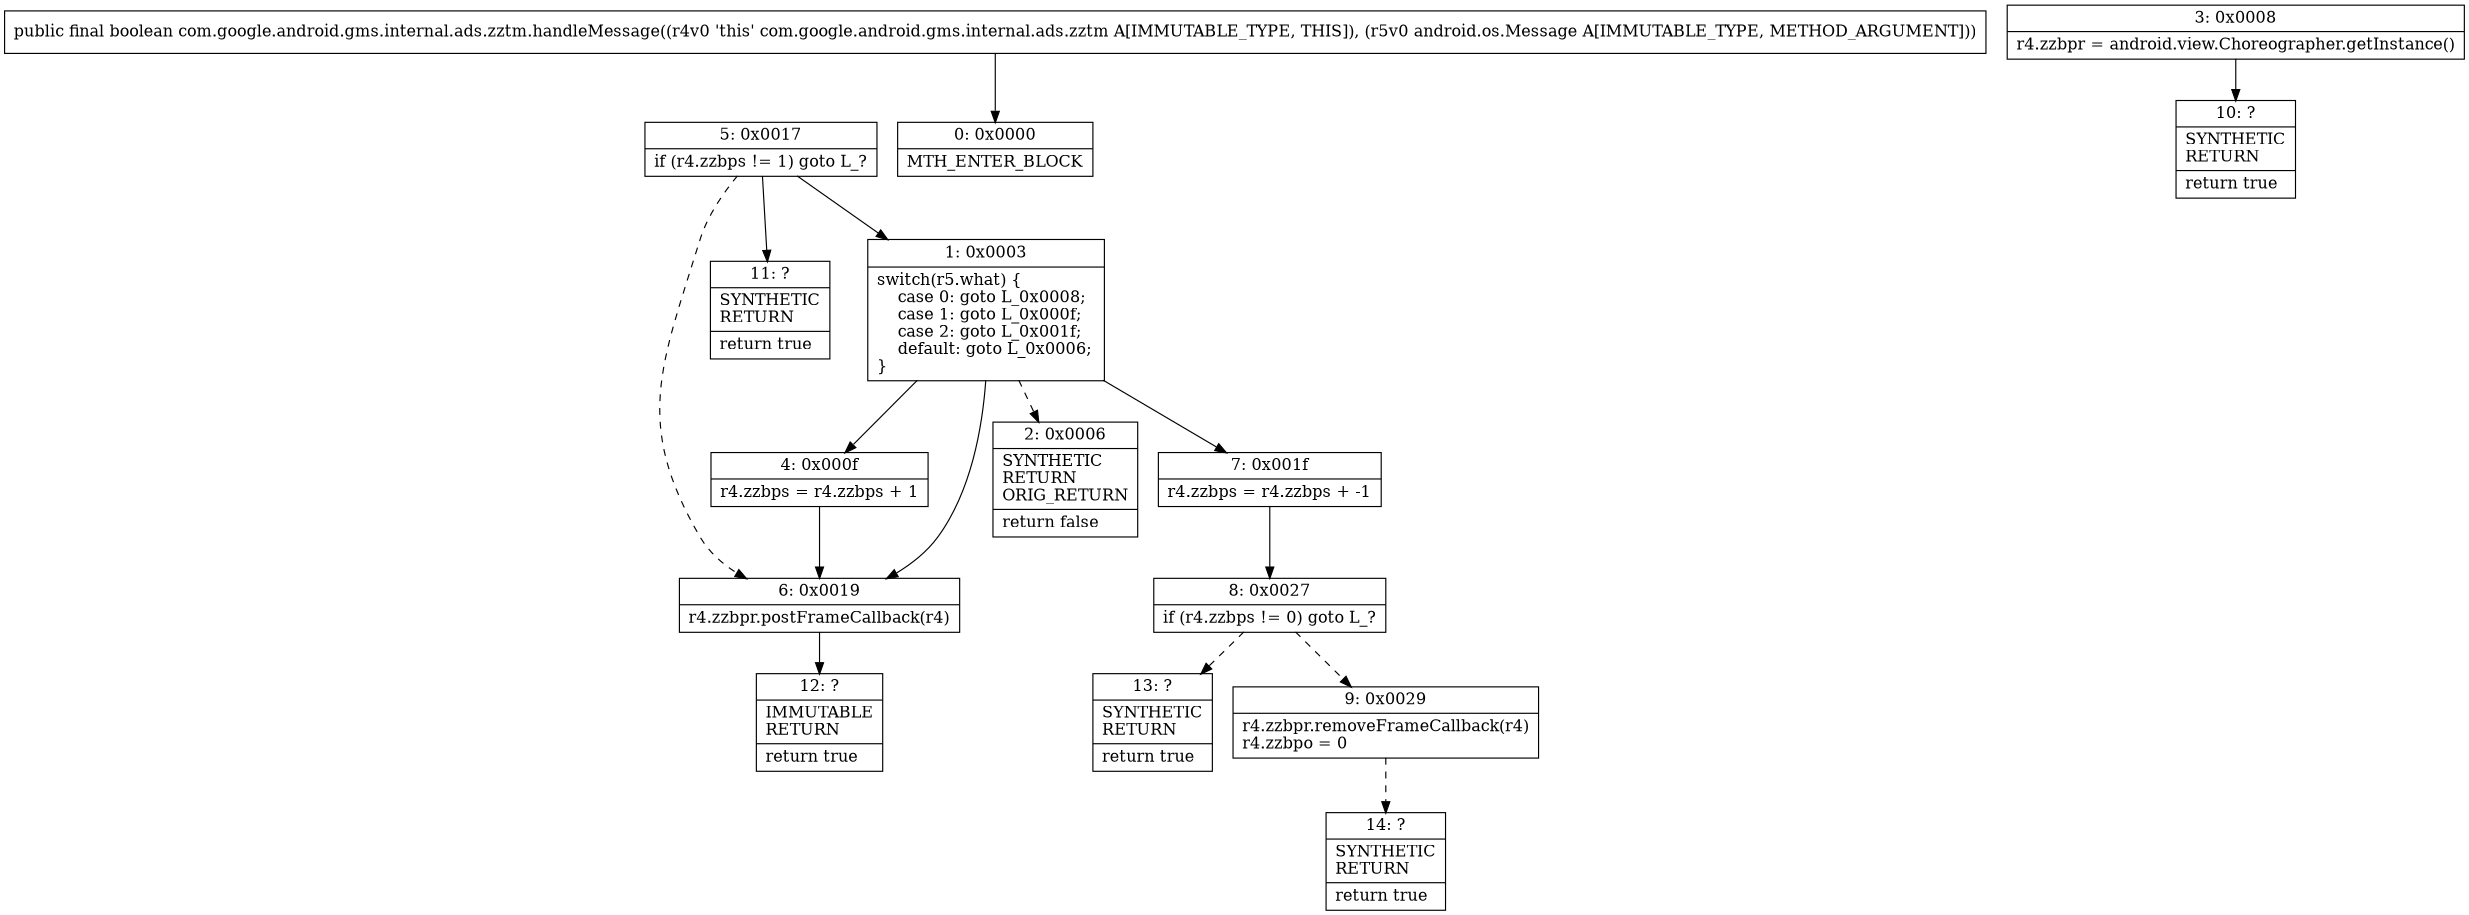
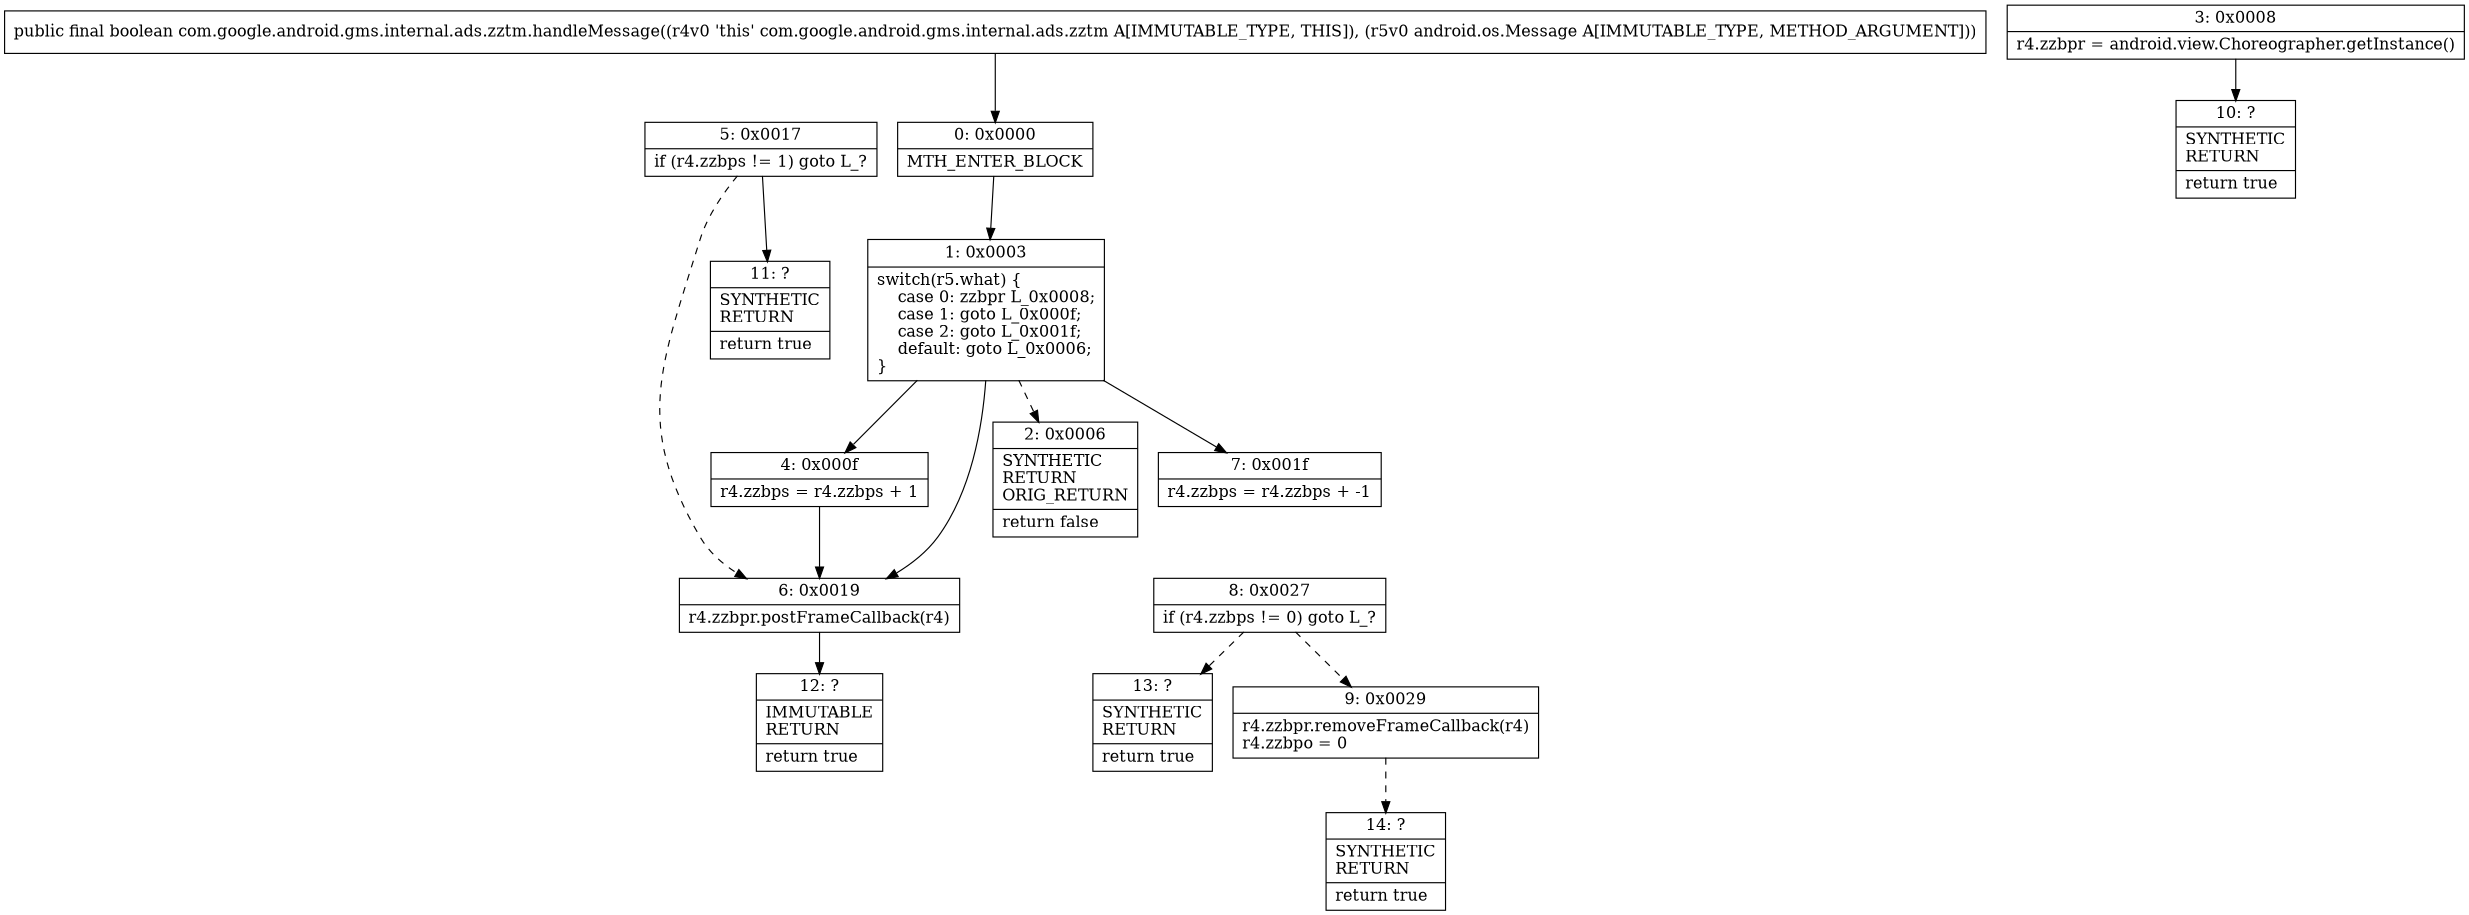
edge "5: 0x0017" -> "1: 0x0003": now "0: 0x0000" -> "1: 0x0003"
node "1: 0x0003": text "case 0: goto L_0x0008;" -> "case 0: zzbpr L_0x0008;"
edge "7: 0x001f" -> "8: 0x0027": removed
